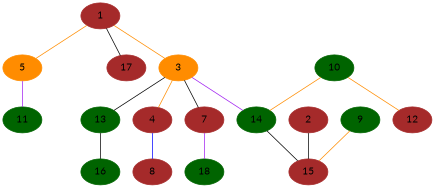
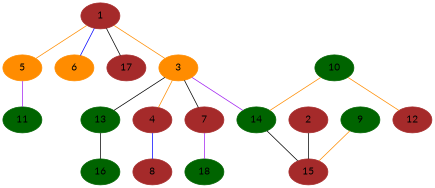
node "6": added
